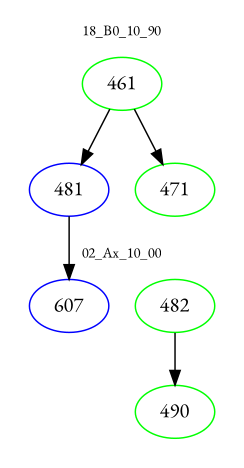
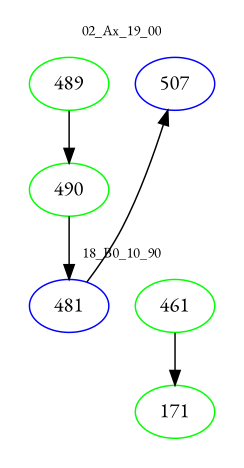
edge "461" -> "481": now "490" -> "481"
node "471": label "471" -> "171"
cluster "02_Ax_10_00": label "02_Ax_10_00" -> "02_Ax_19_00"
node "607": label "607" -> "507"
node "482": label "482" -> "489"
